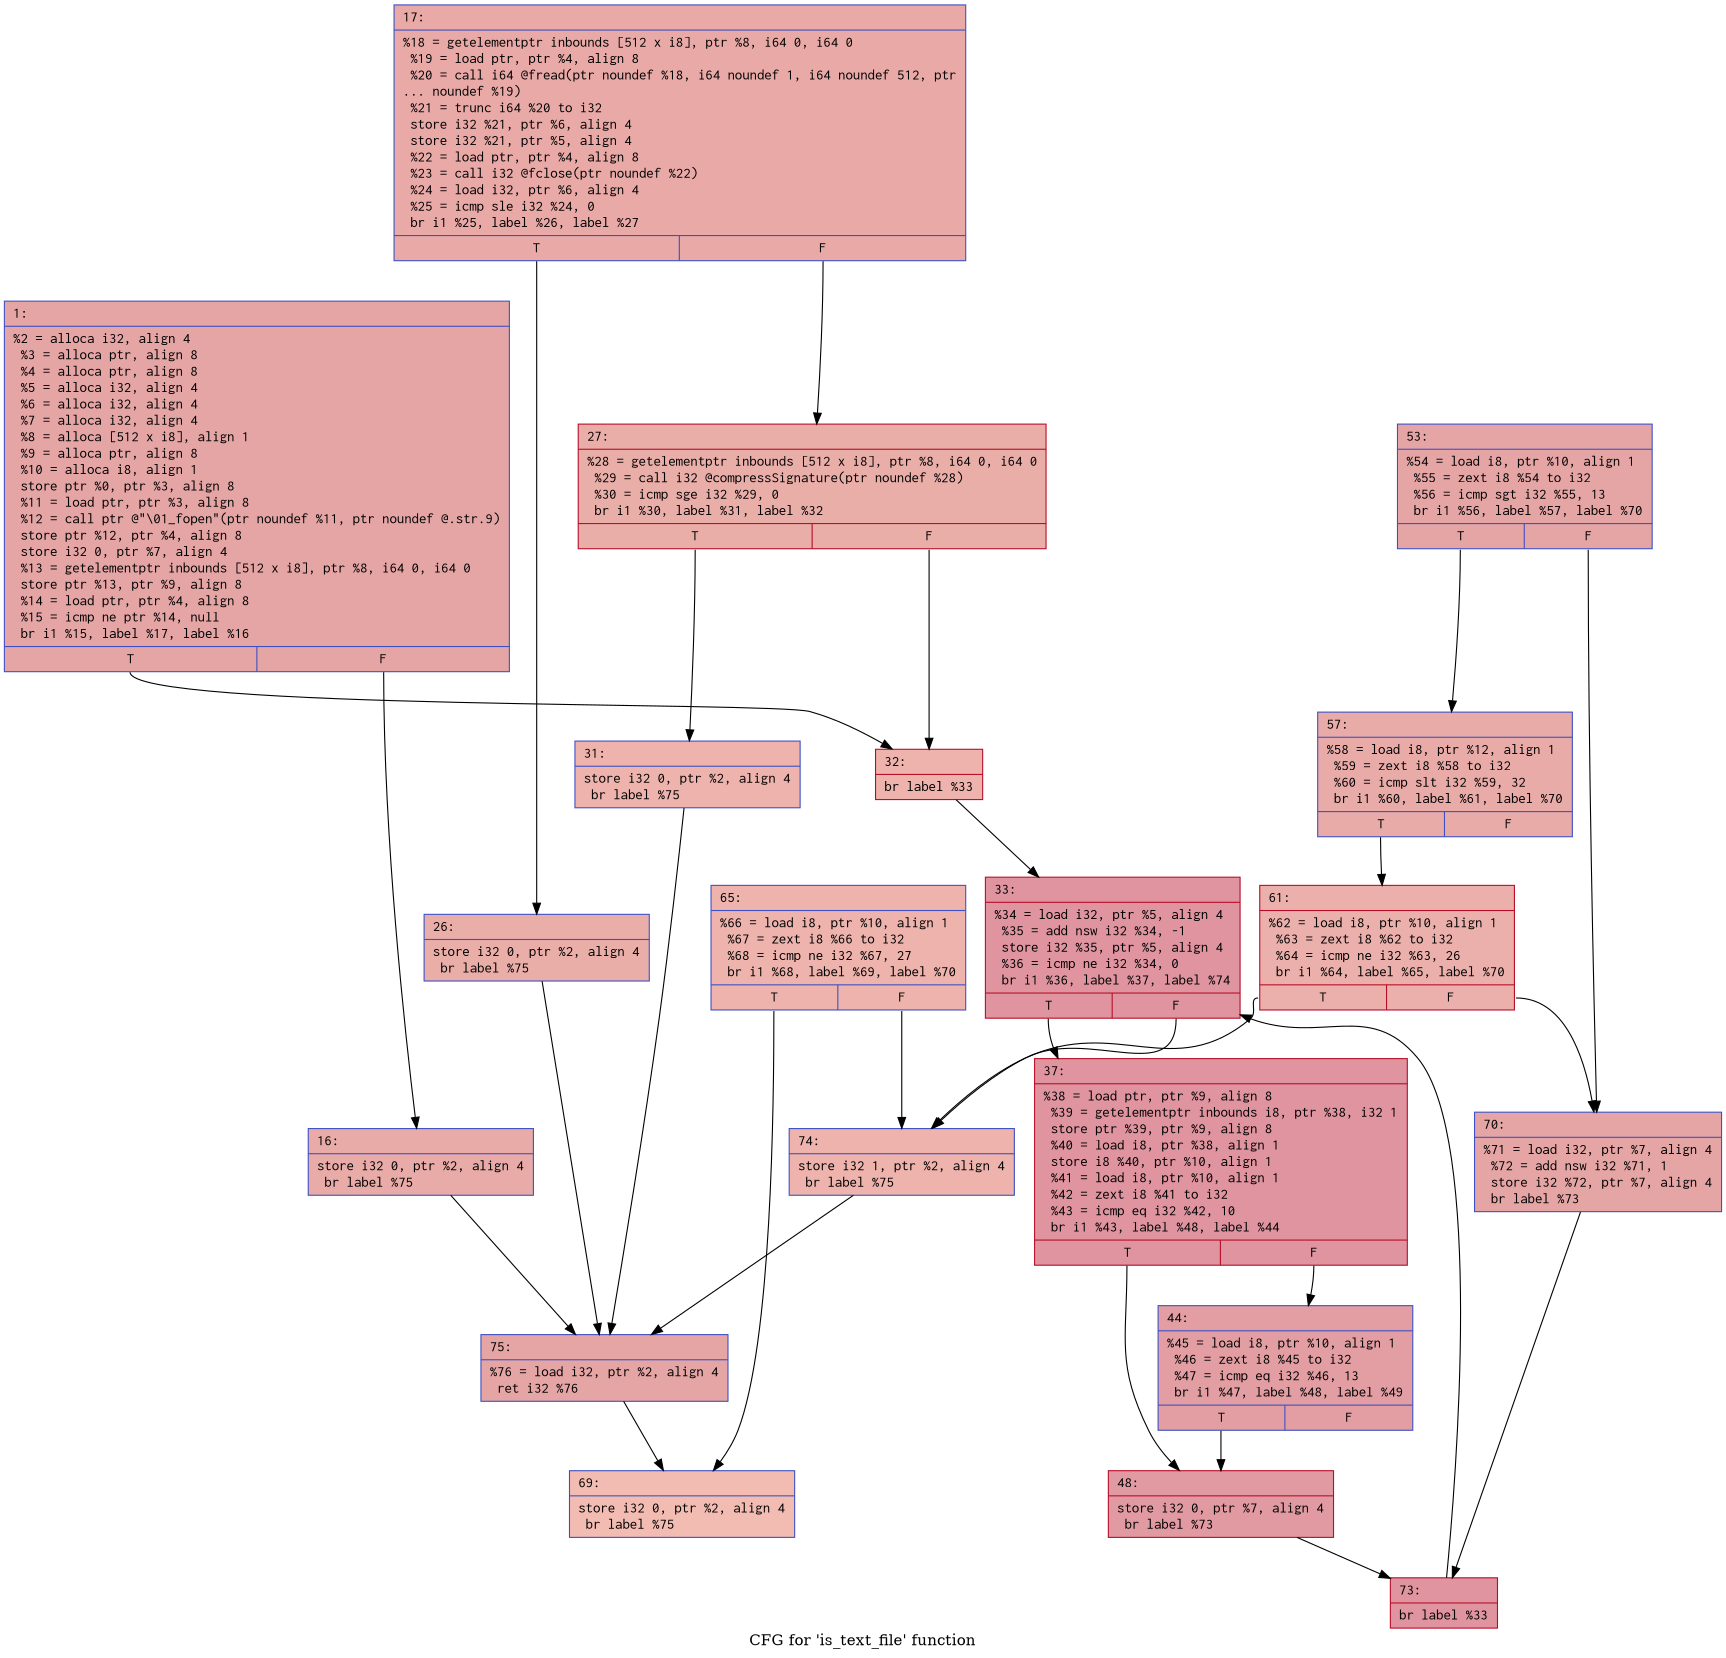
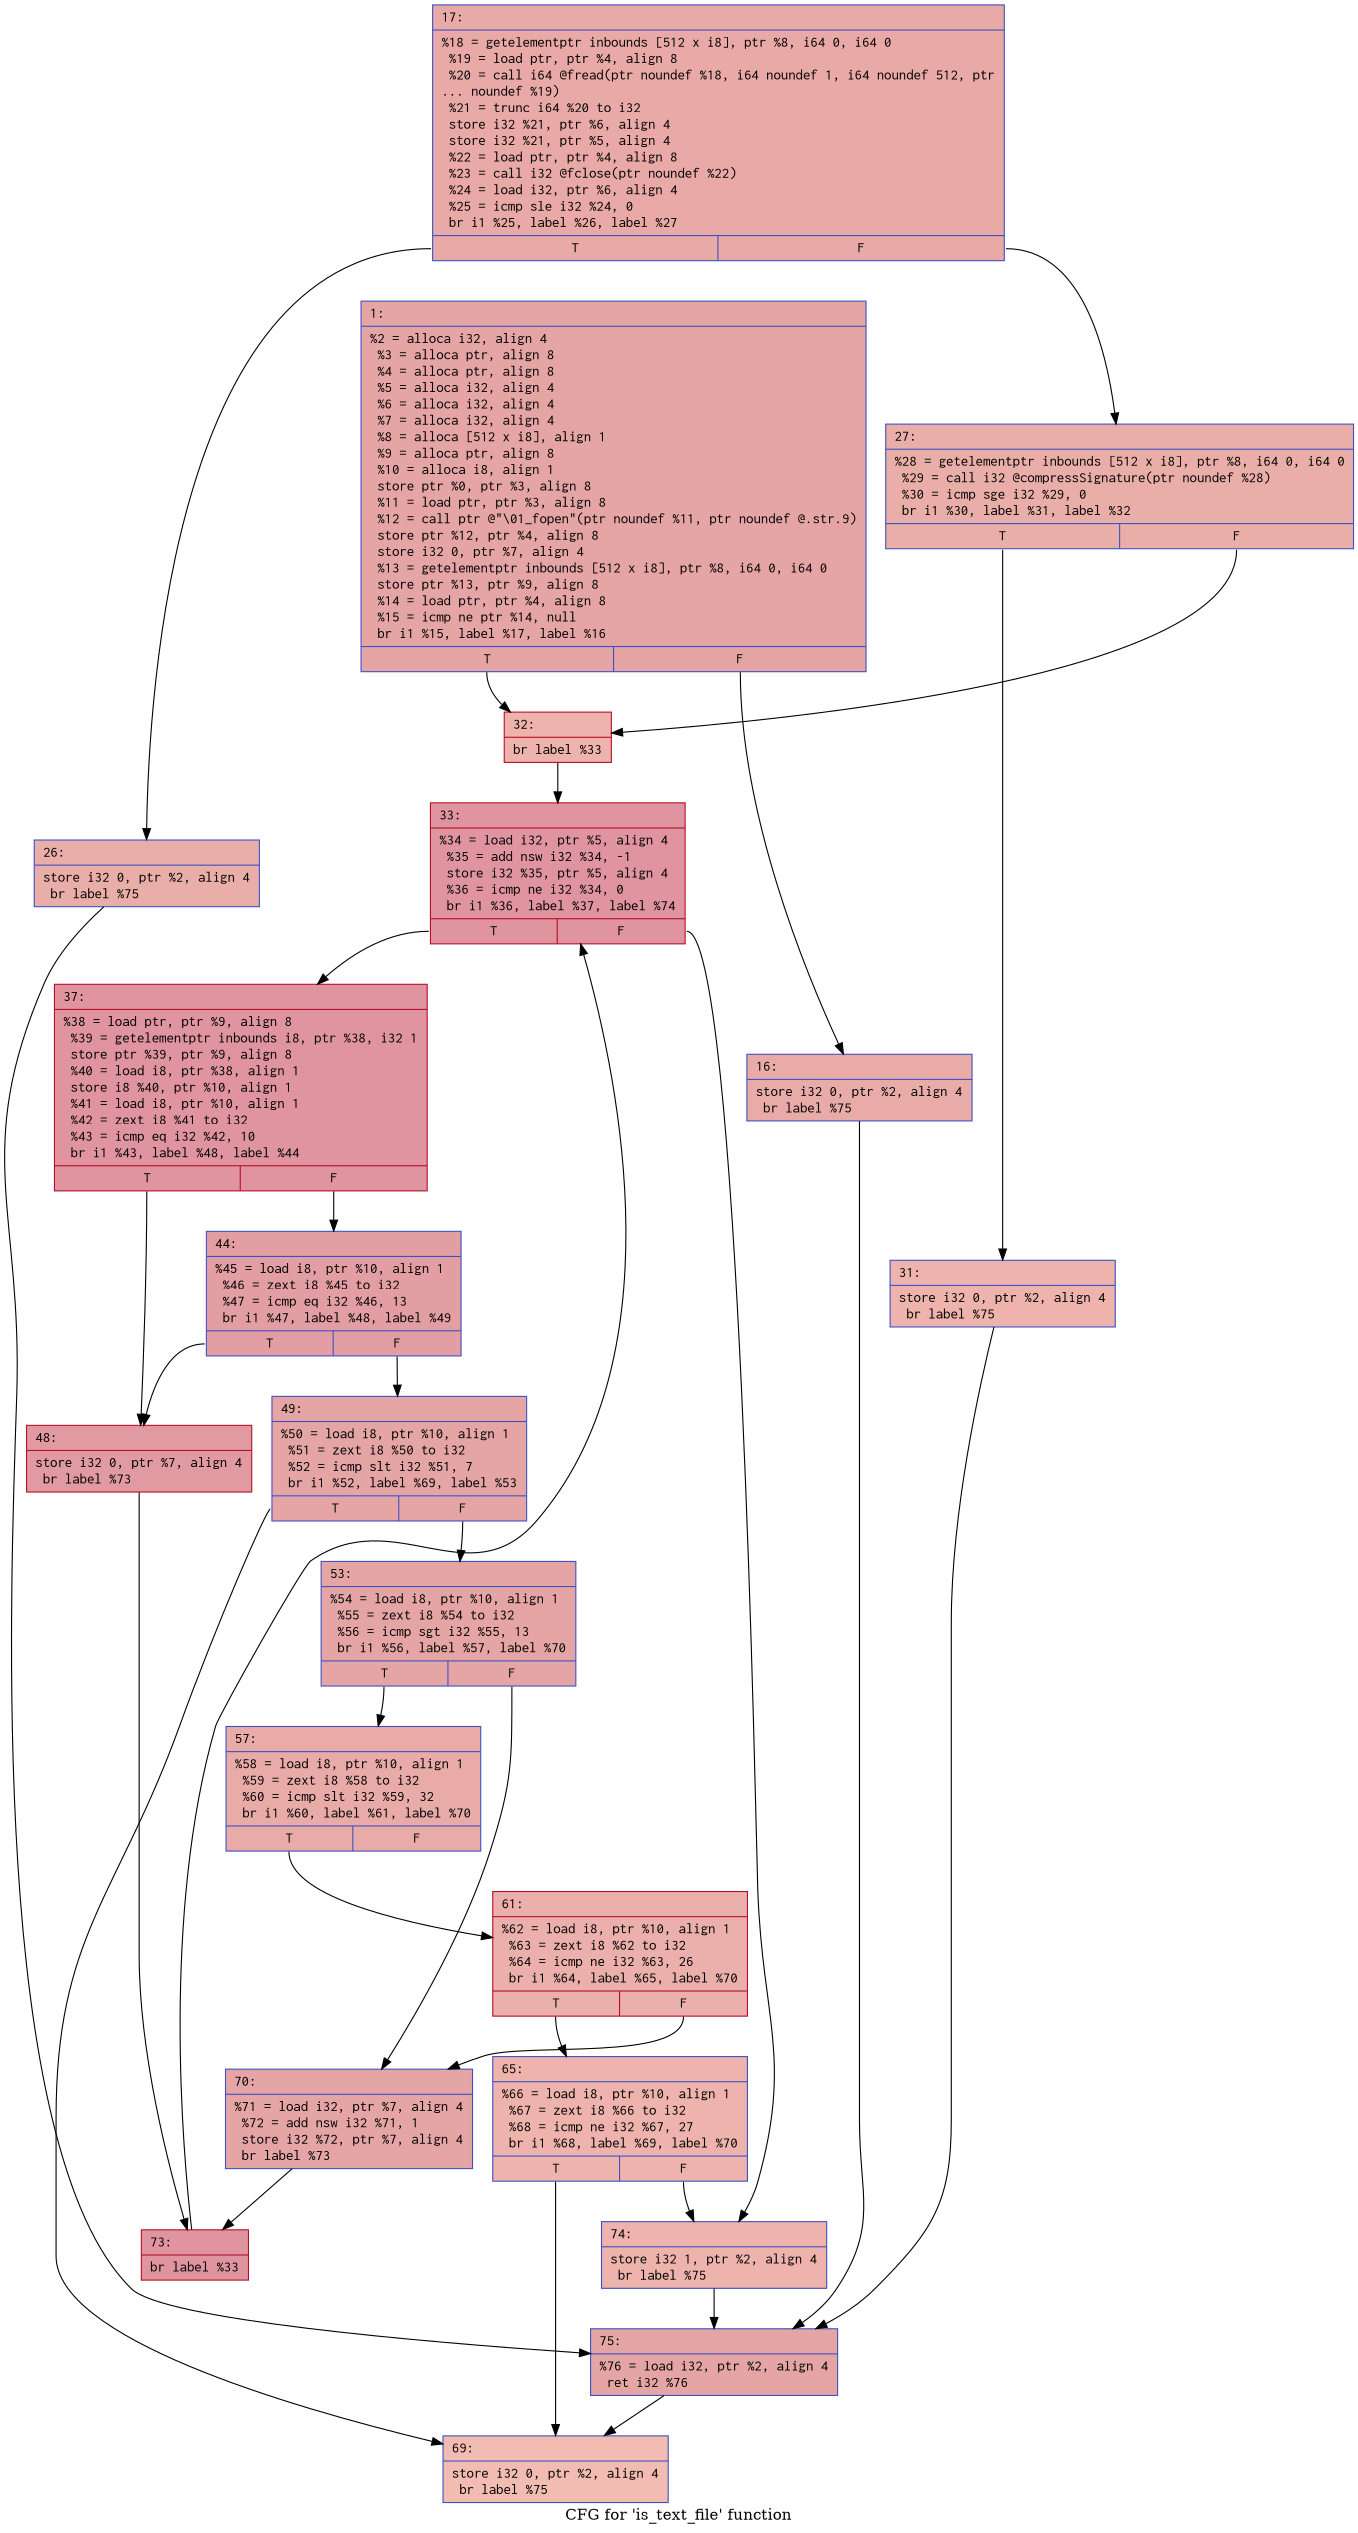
node "27:": color #b70d28ff -> #3d50c3ff
node "57:": text "%58 = load i8, ptr %12, align 1" -> "%58 = load i8, ptr %10, align 1"
edge "61:" -> "74:": now "61:" -> "65:"
node "49:": added
